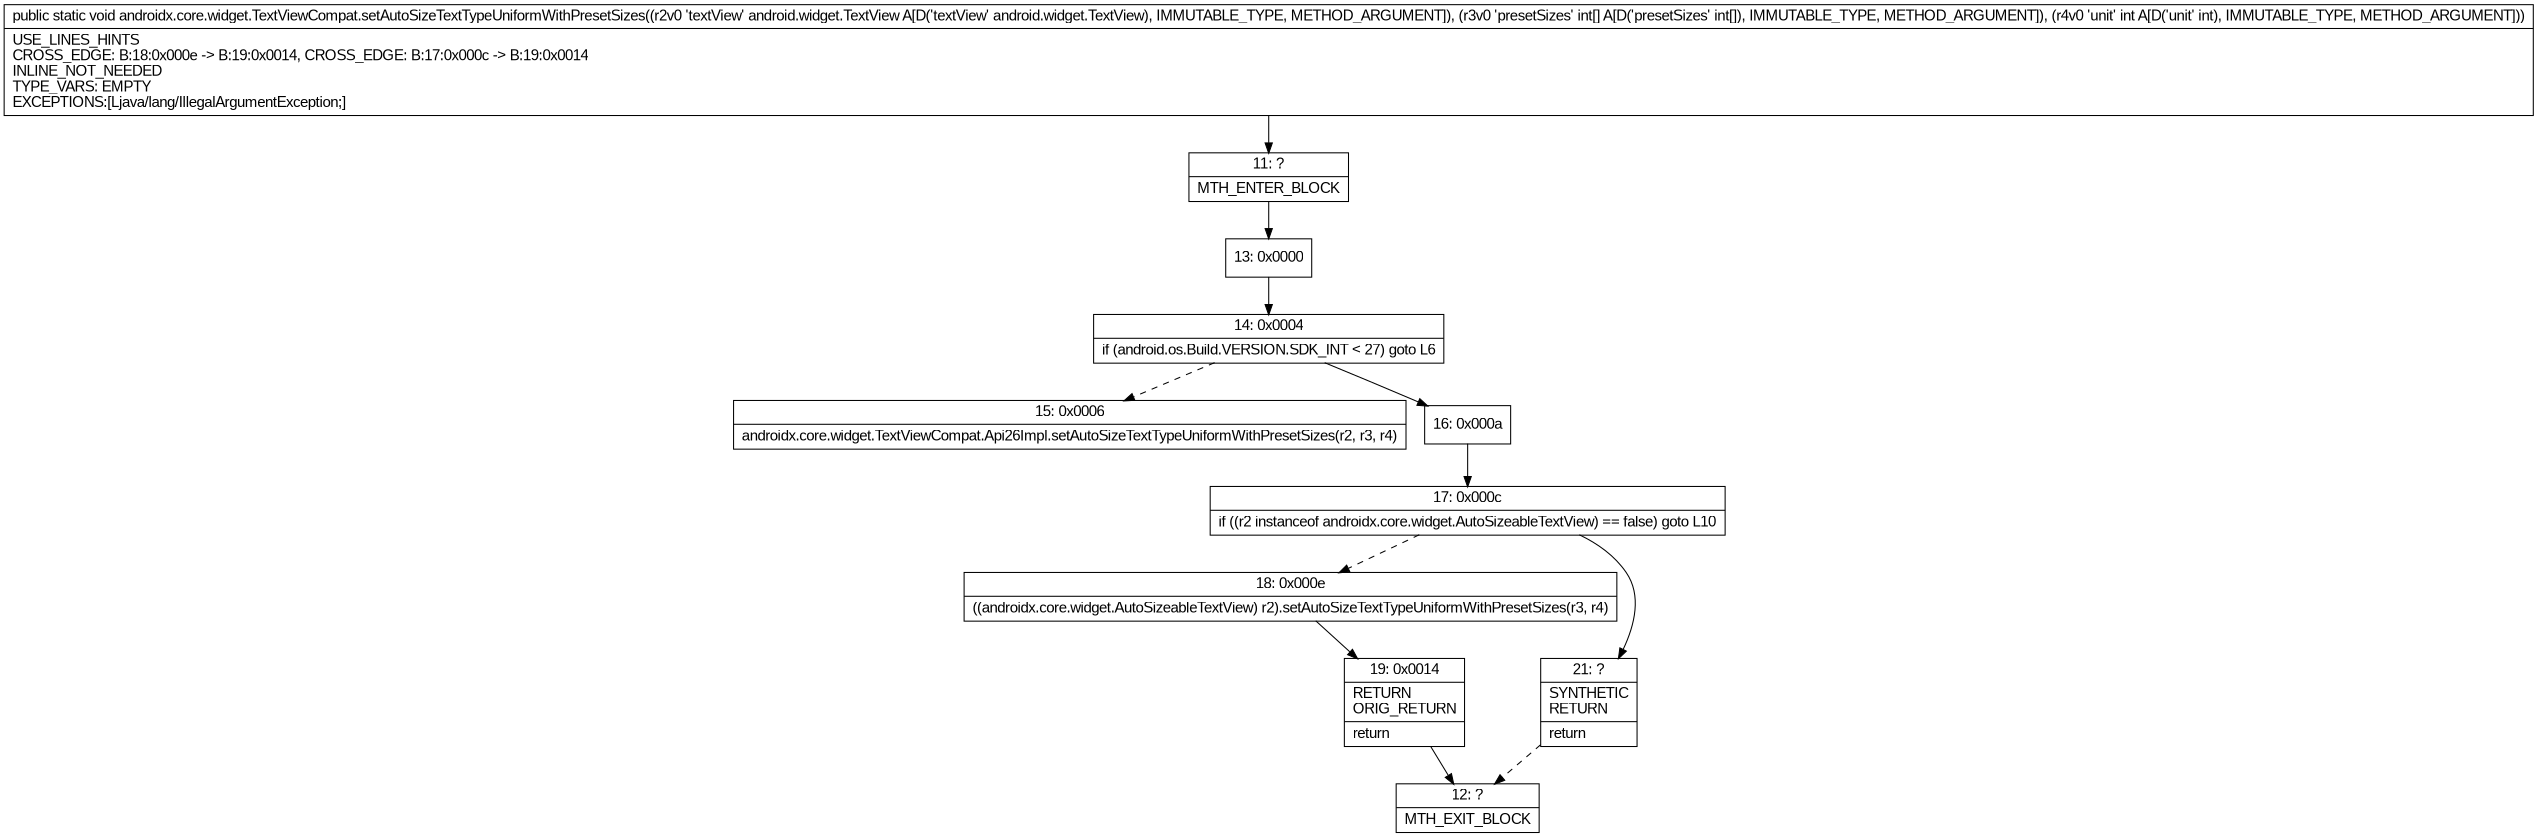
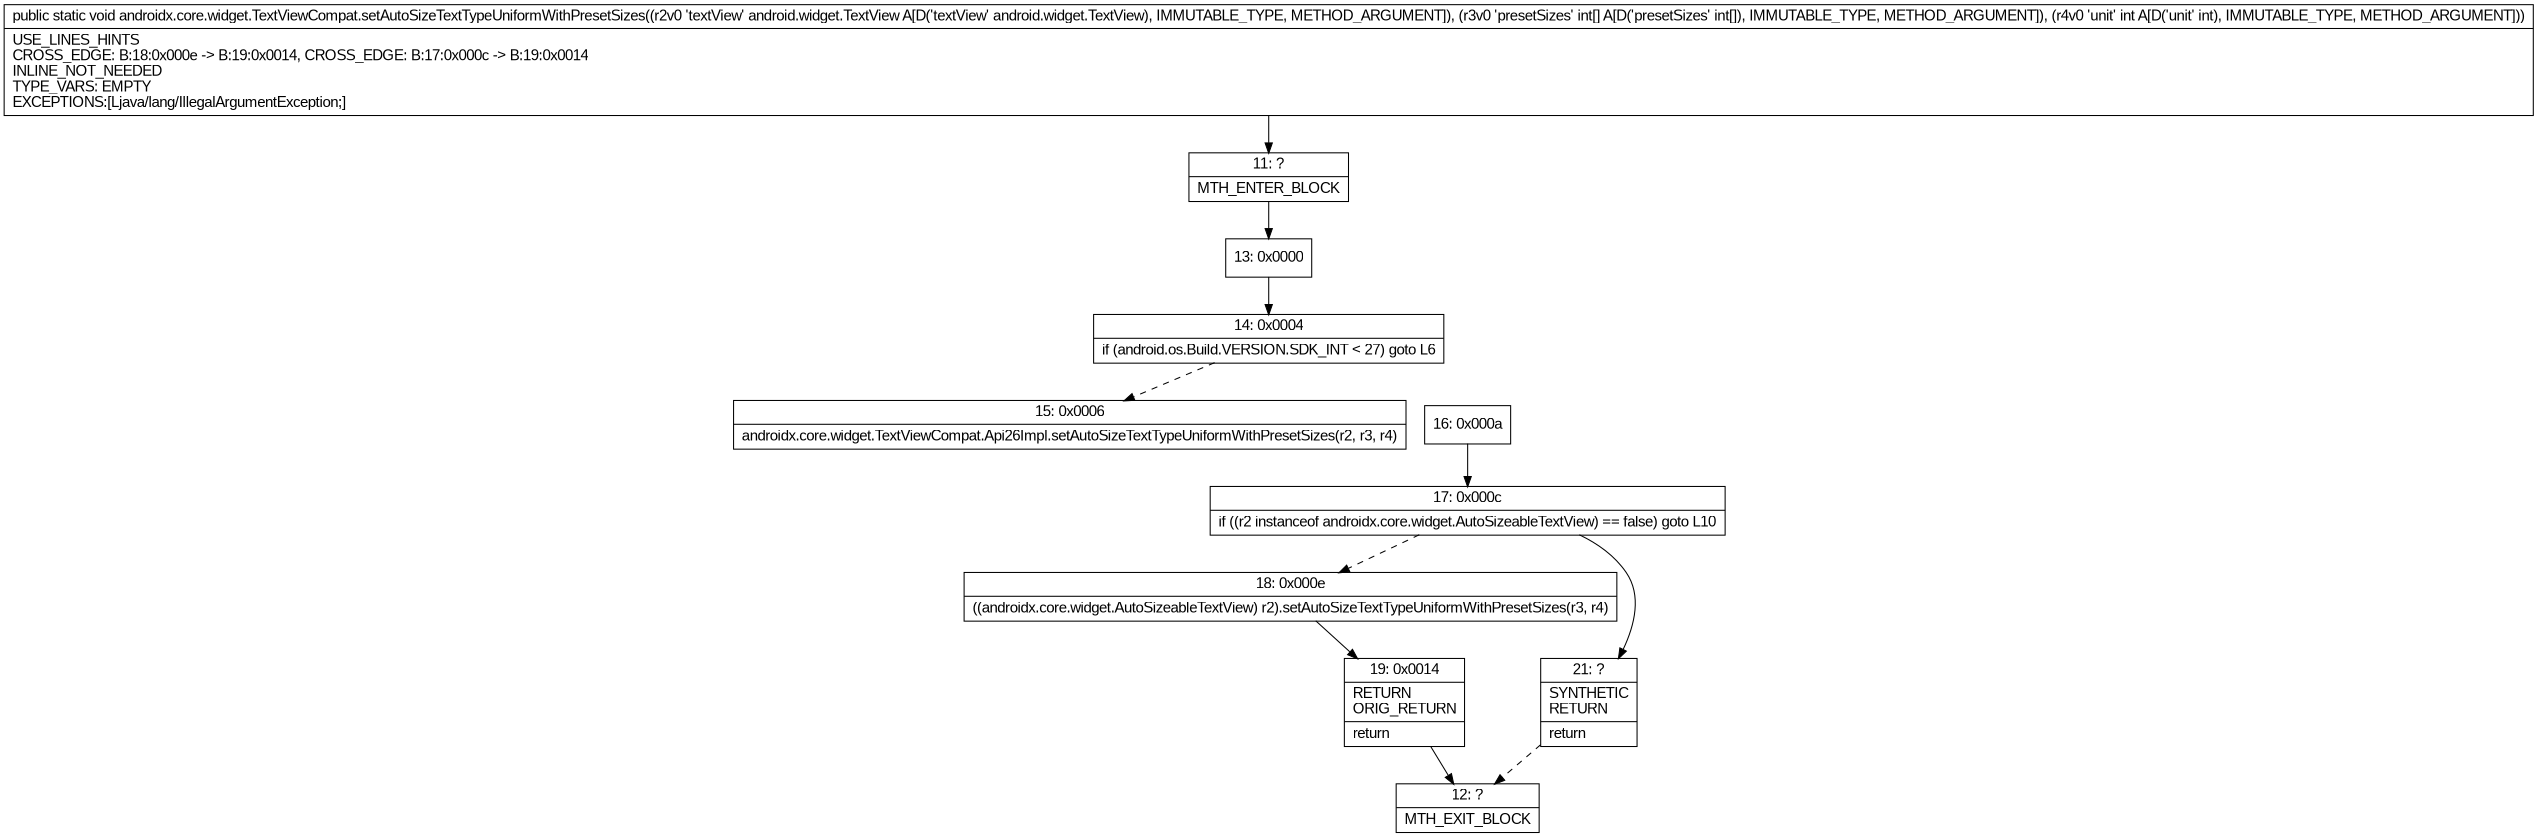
edge "14: 0x0004" -> "16: 0x000a": removed
